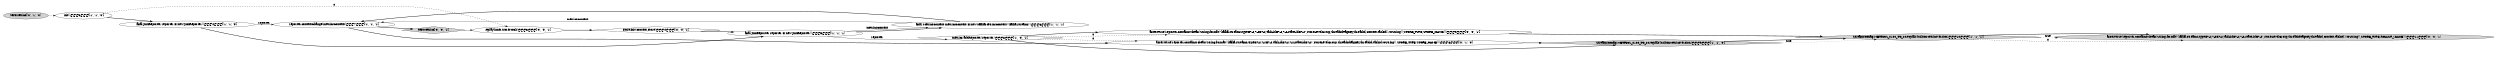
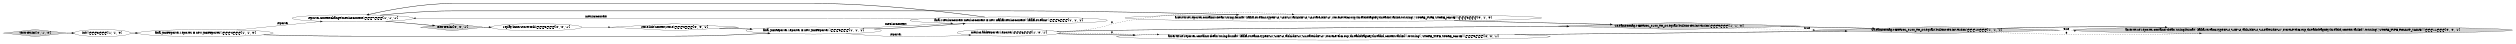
edge "init()@@@3@@@['1', '1', '0']" -> "replay(innerStoreMock)@@@3@@@['0', '0', '1']": removed, label "0"
node "testMetrics['0', '1', '0']": shape ellipse -> diamond
edge "testMetrics['0', '1', '0']" -> "init()@@@3@@@['1', '1', '0']": style dashed -> bold
edge "testMetrics['0', '0', '1']" -> "replay(innerStoreMock)@@@3@@@['0', '0', '1']": style solid -> bold
edge "replay(innerStoreMock)@@@3@@@['0', '0', '1']" -> "store.init(context,store)@@@4@@@['0', '0', '1']": style bold -> solid
node "metrics.addReporter(reporter)@@@8@@@['1', '0', '1']": shape diamond -> ellipse
